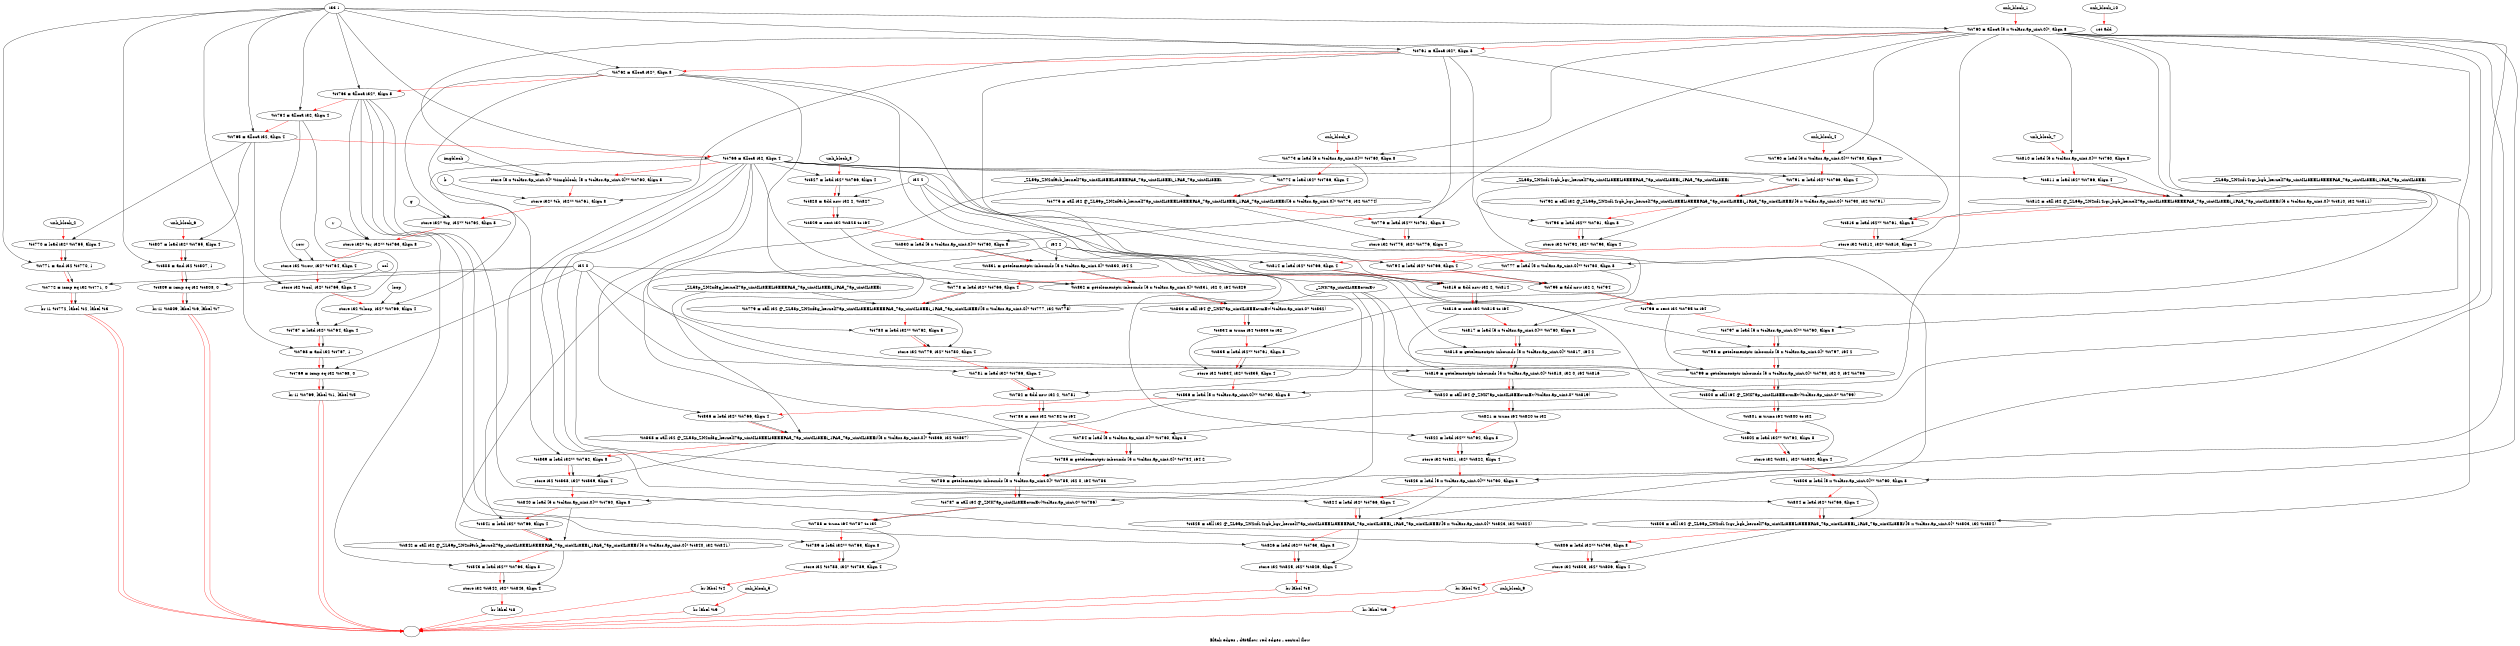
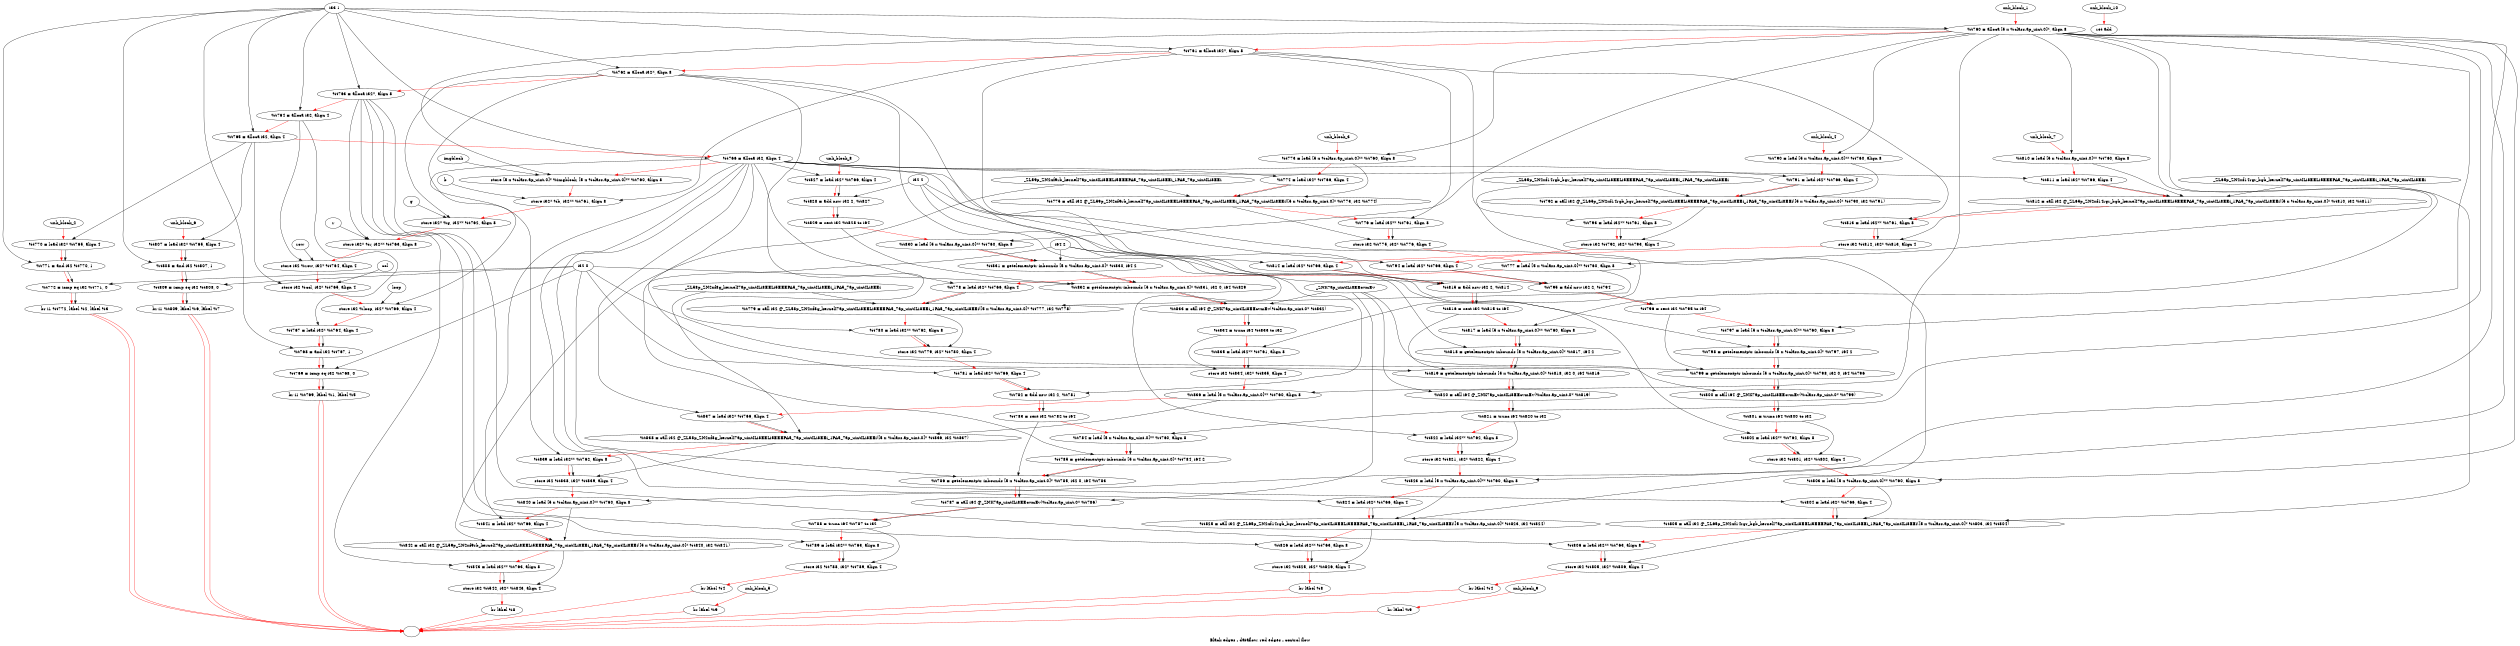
edge "store i32 %loop, i32* %t766, align 4" -> "%t767 = load i32* %t764, align 4": color black -> red
node "%t836 = load i32* %t766, align 4": label "%t836 = load i32* %t766, align 4" -> "%t837 = load i32* %t766, align 4"
